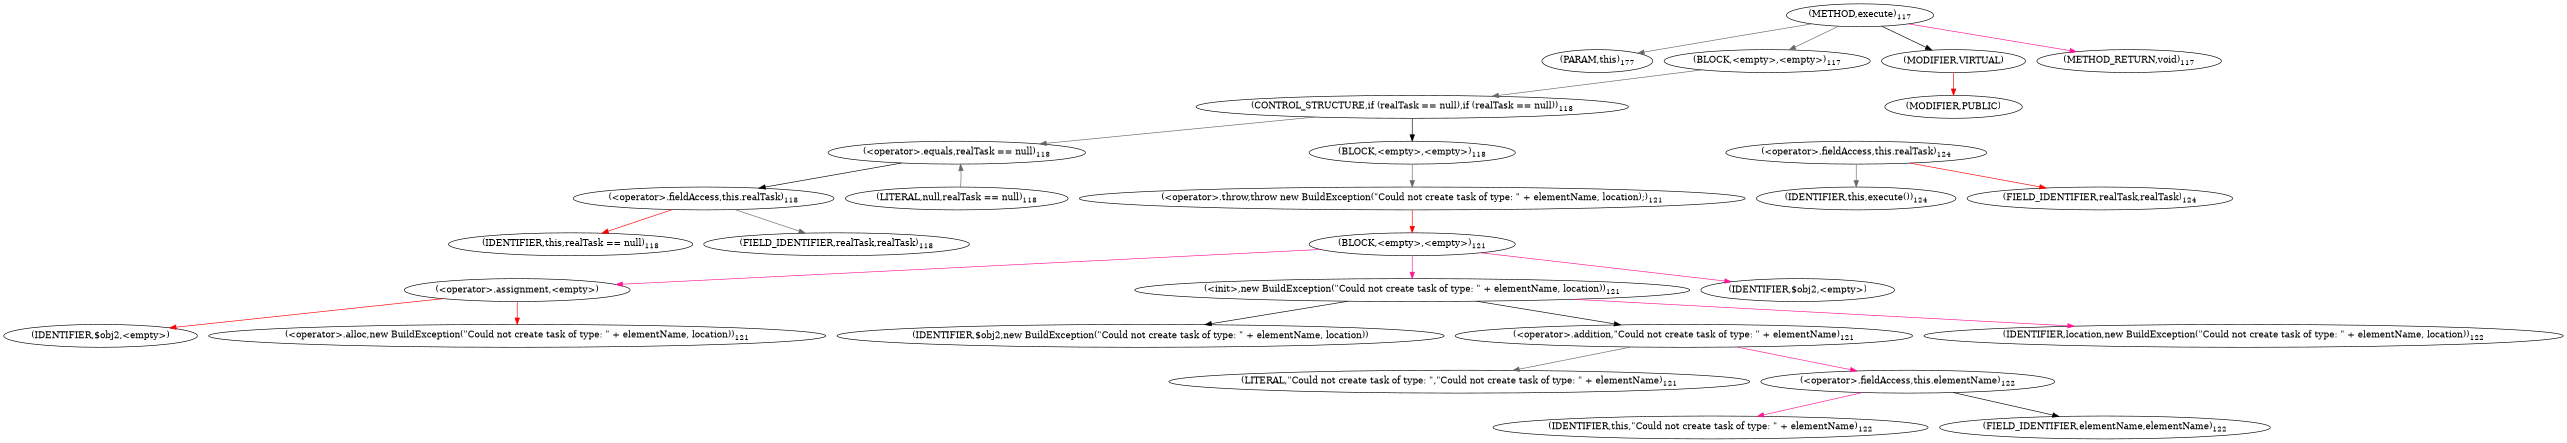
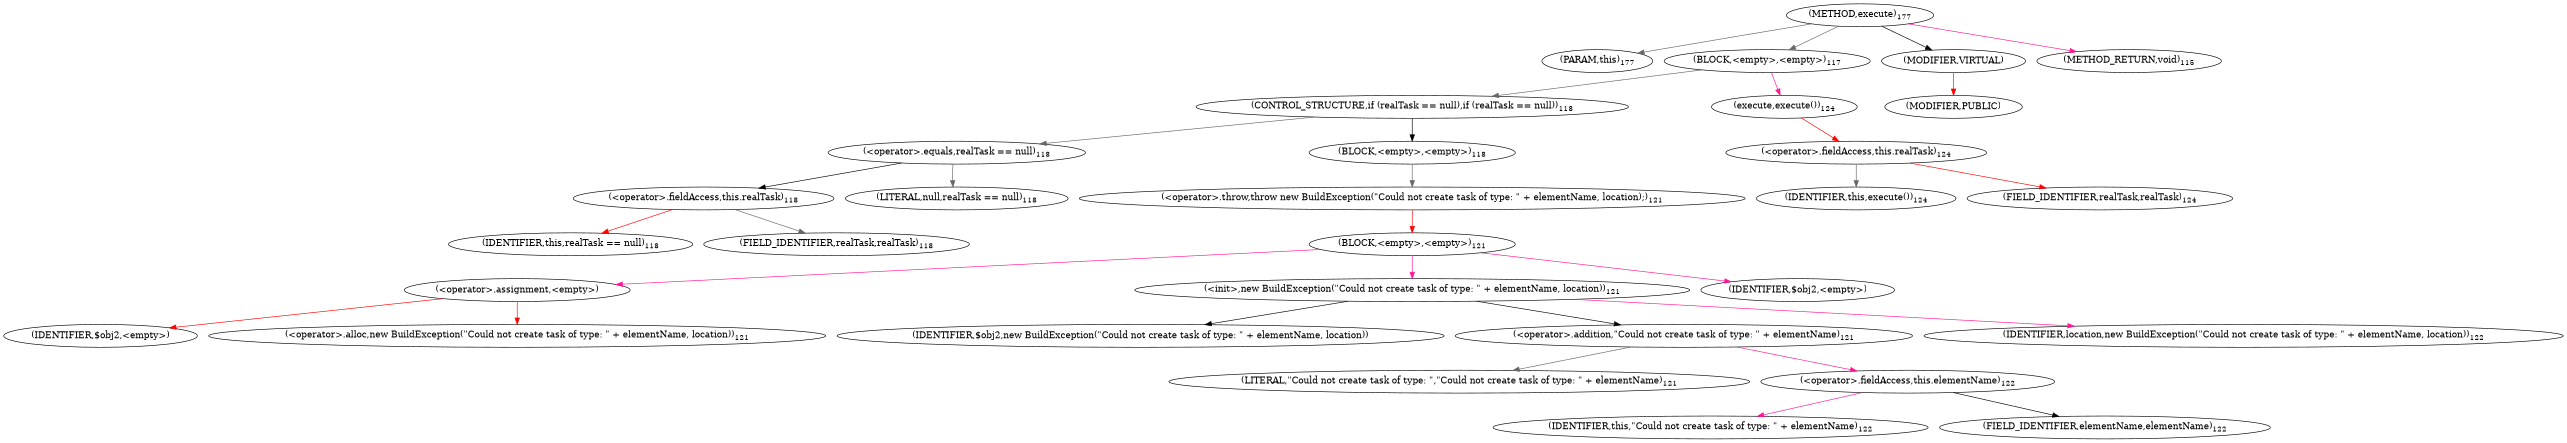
node "(METHOD,execute)": text "117" -> "177"
node "(METHOD_RETURN,void)": text "117" -> "115"
node "(execute,execute())": added
edge "(LITERAL,null,realTask == null)" -> "(<operator>.equals,realTask == null)": reversed
